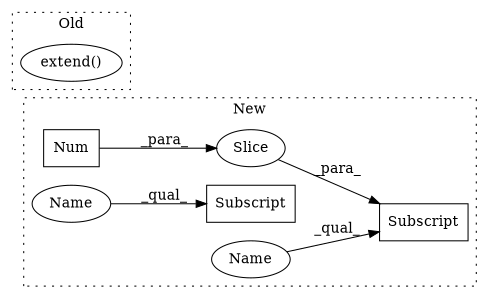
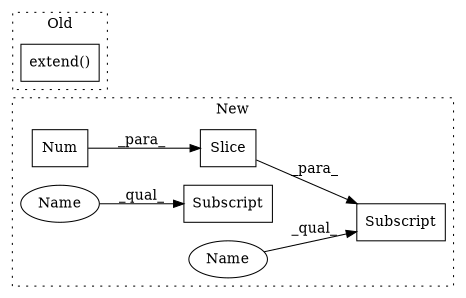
node "extend()": shape ellipse -> box
node "Slice": shape ellipse -> box
